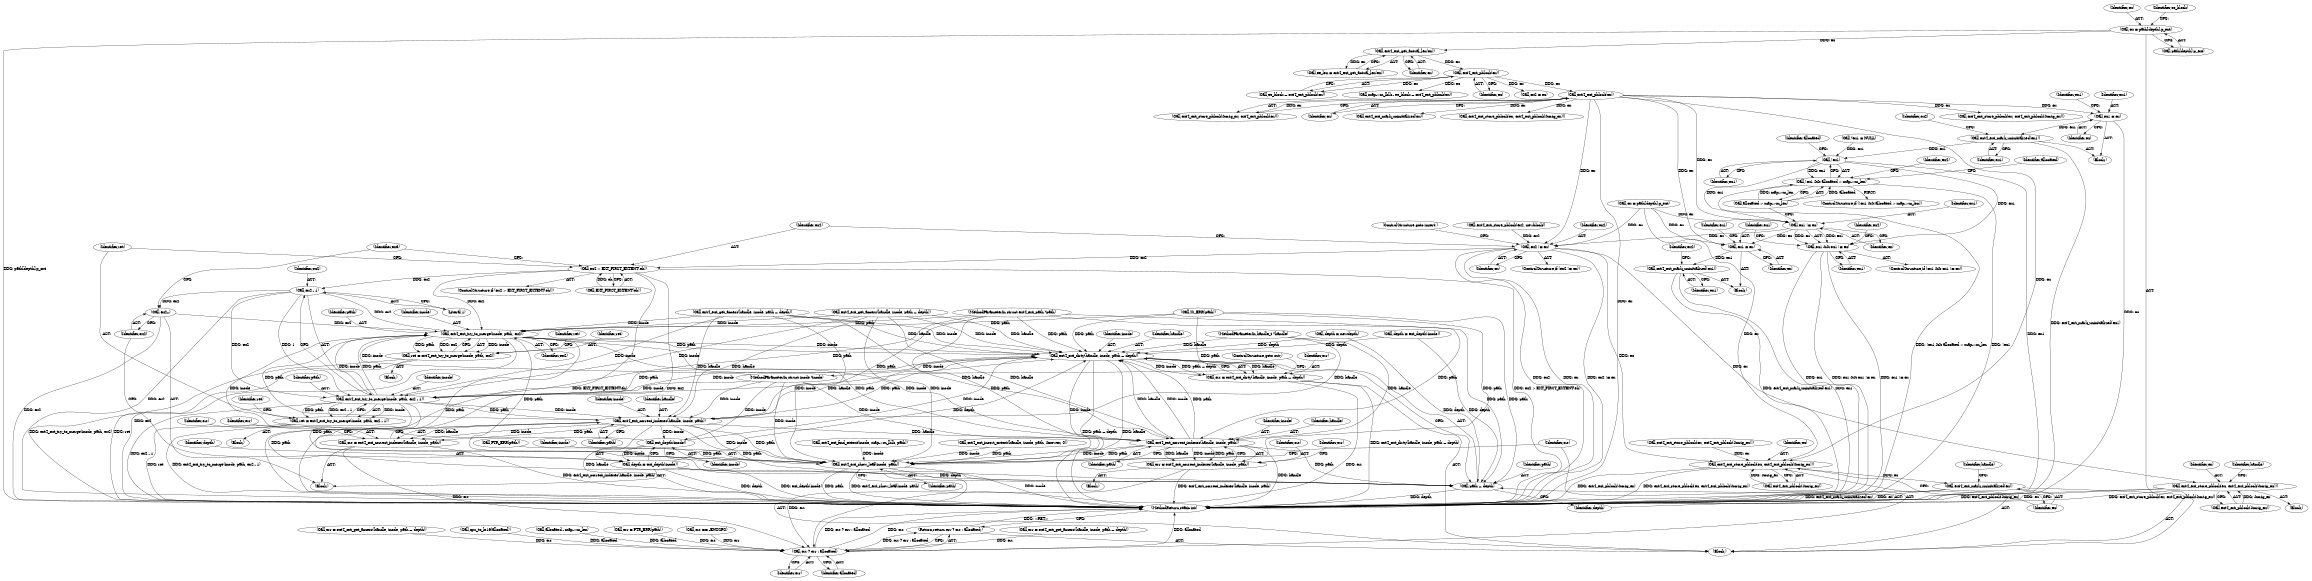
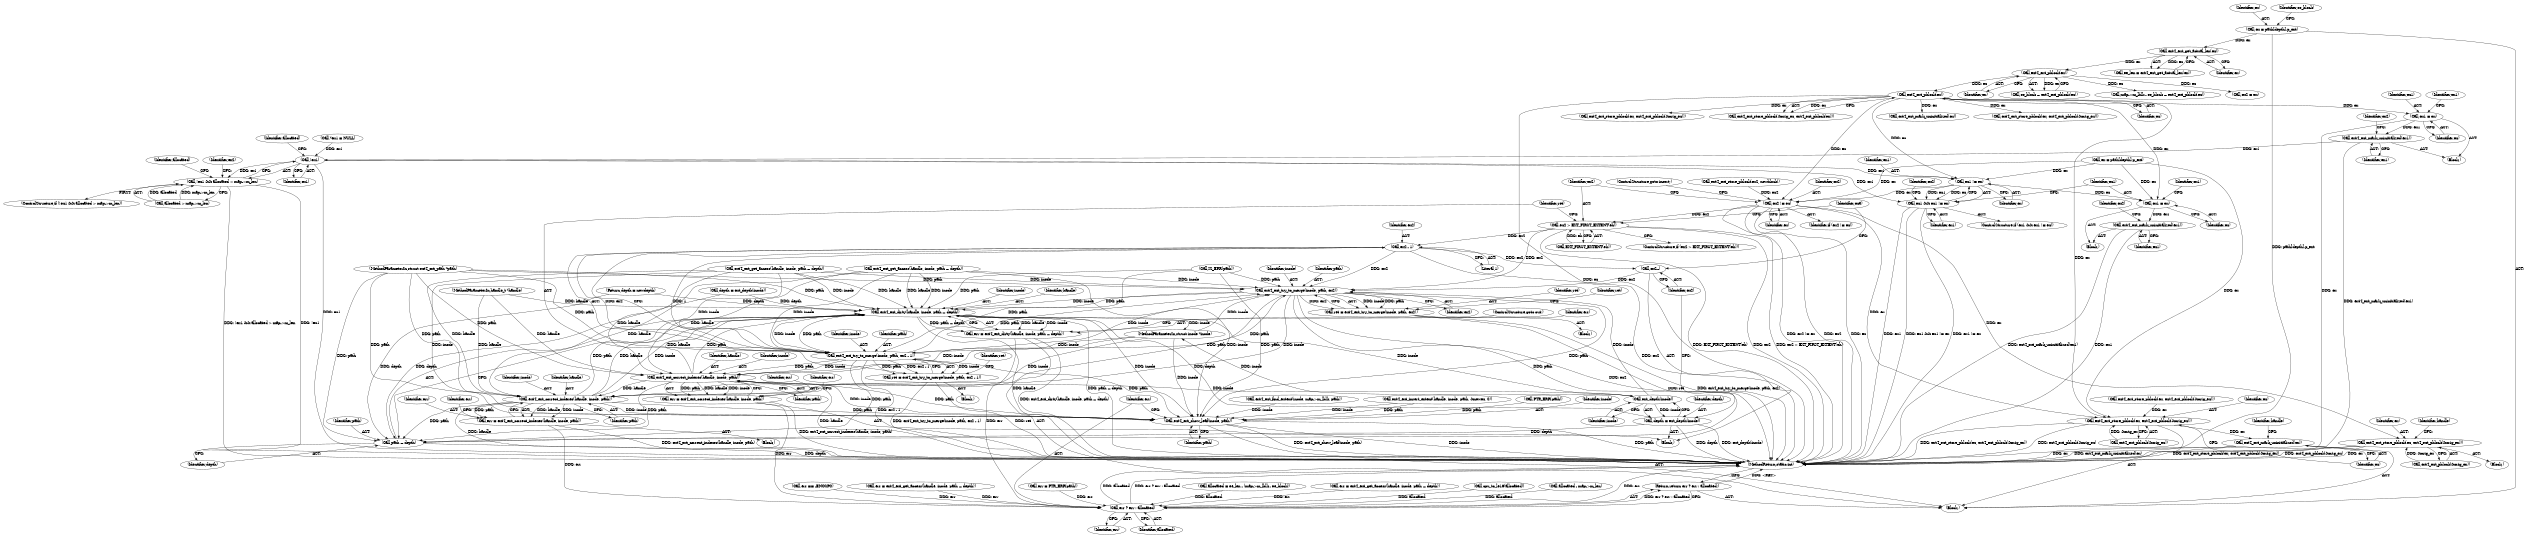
node "(Call,path[depth].p_ext)": removed
edge "(Call,allocated > map->m_len)" -> "(Call,ex1 != ex)": now "(Call,ex1 && ex1 != ex)" -> "(Call,ex1 != ex)"
node "(ControlStructure,if (ex2 != ex))": label "(ControlStructure,if (ex2 != ex))" -> "(Identifier,if (ex2 != ex))"
edge "(Call,ex2 > EXT_FIRST_EXTENT(eh))" -> "(ControlStructure,if (ex2 > EXT_FIRST_EXTENT(eh)))": label "AST: " -> "CFG: "
edge "(Call,IS_ERR(path))" -> "(Call,path + depth)": removed, label "DDG: path"
node "(Call,depth = newdepth)": label "(Call,depth = newdepth)" -> "(Return,depth = newdepth)"
edge "(MethodParameterIn,struct inode *inode)" -> "(Call,ext_depth(inode))": reversed
node "(Call,allocated = ee_len - (map->m_lblk - ee_block))": added
edge "(Call,ex2--)" -> "(MethodReturn,static int)": removed, label "DDG: ex2"
